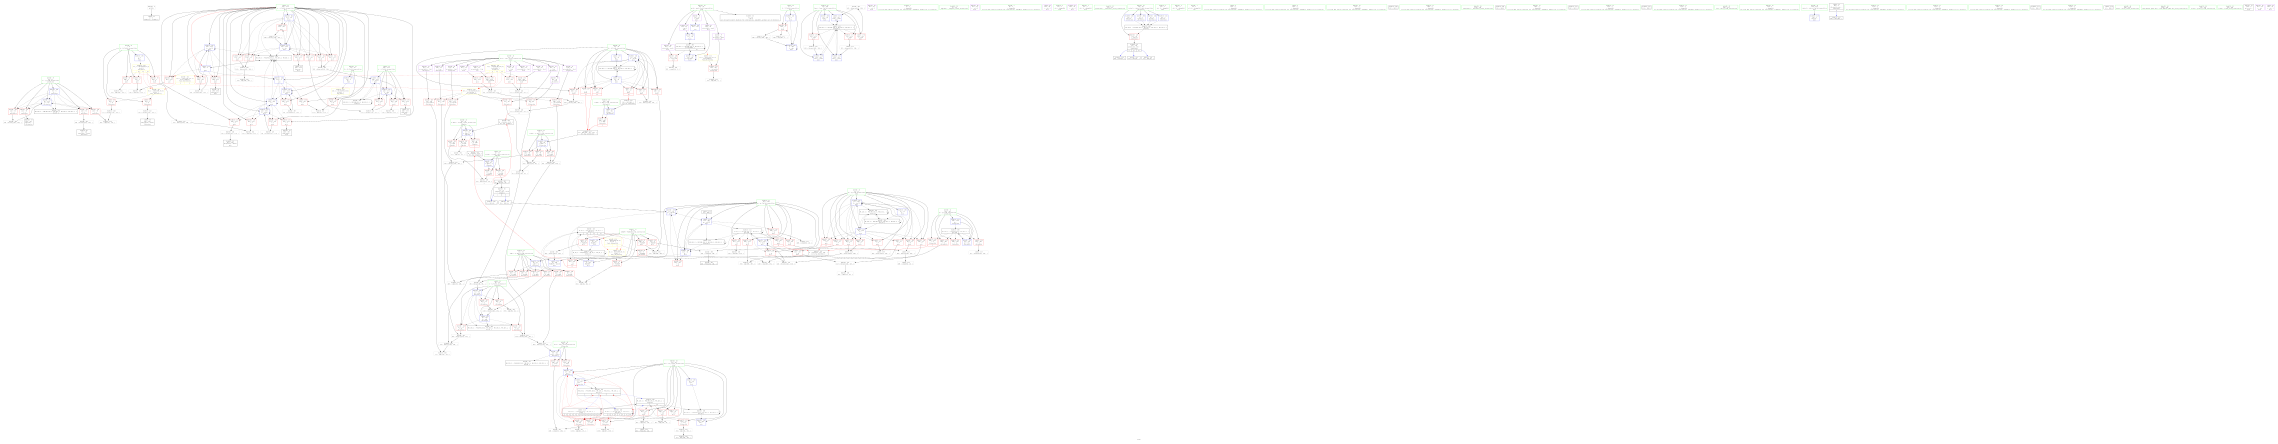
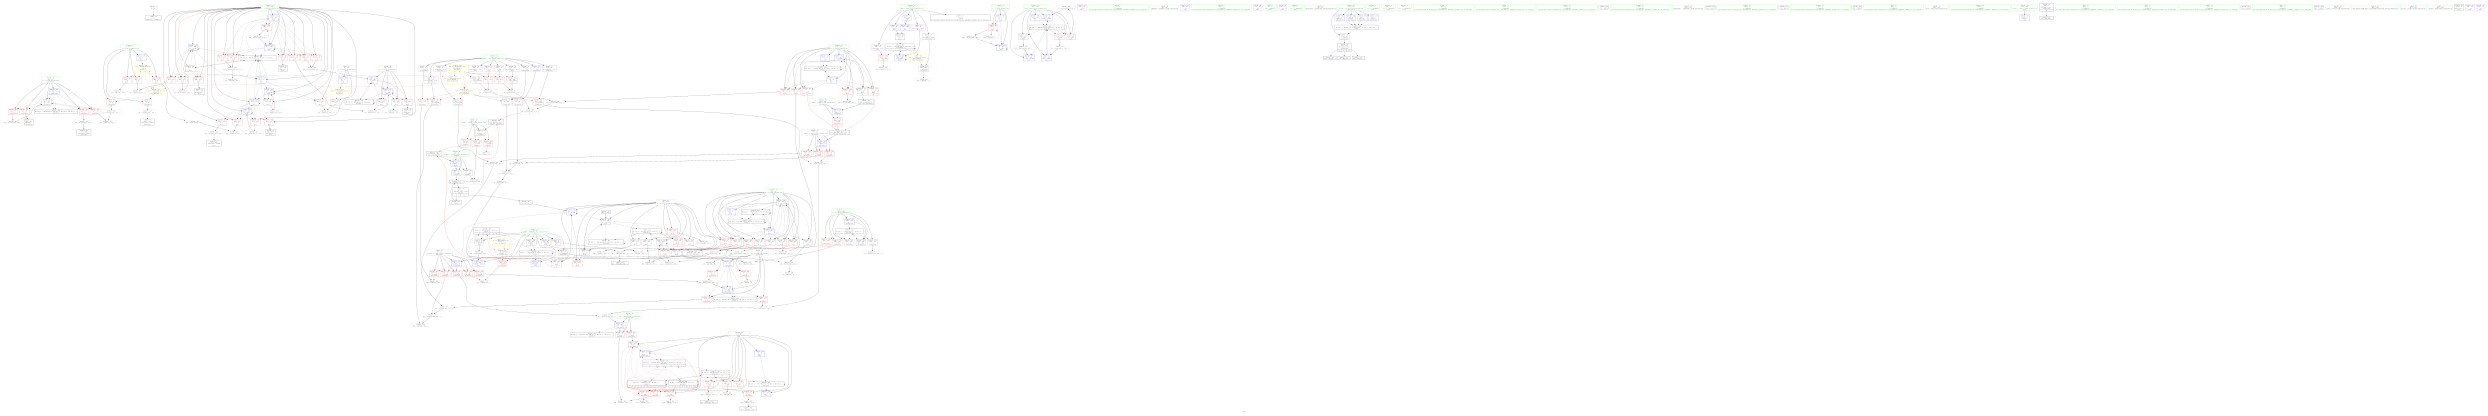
node "NodeID: 73": removed
node "NodeID: 131": removed
